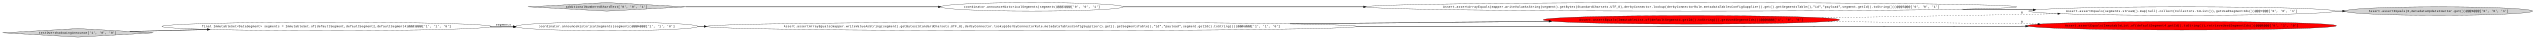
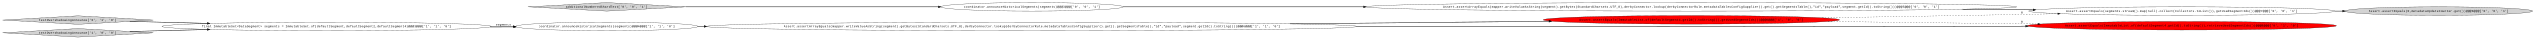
node "testOvershadowingAnnounce['0', '1', '0']": added
